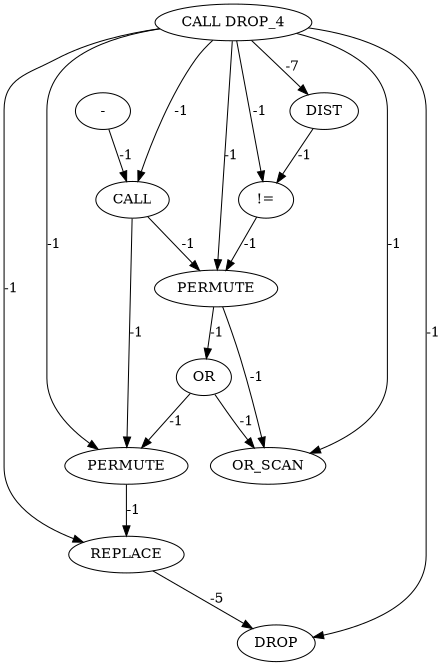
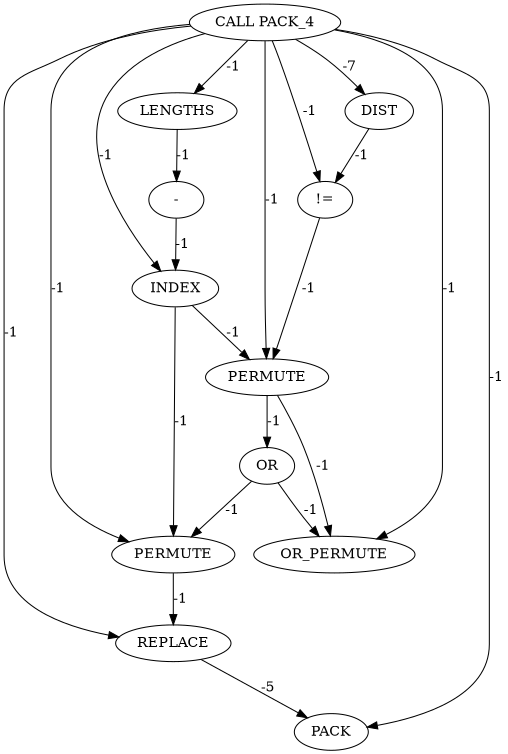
node "CALL DROP_4": label "CALL DROP_4" -> "CALL PACK_4"
node "LENGTHS": added
node "CALL": label "CALL" -> "INDEX"
node "OR_SCAN": label "OR_SCAN" -> "OR_PERMUTE"
node "DROP": label "DROP" -> "PACK"
